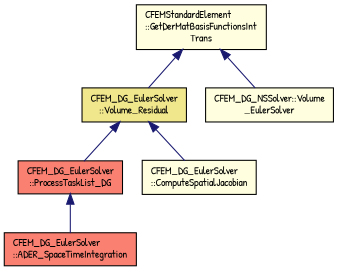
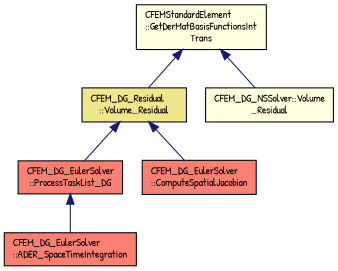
node "CFEM_DG_EulerSolver ::Volume_Residual": label "CFEM_DG_EulerSolver ::Volume_Residual" -> "CFEM_DG_Residual ::Volume_Residual"
node "CFEM_DG_NSSolver::Volume _EulerSolver": label "CFEM_DG_NSSolver::Volume _EulerSolver" -> "CFEM_DG_NSSolver::Volume _Residual"
node "CFEM_DG_EulerSolver ::ComputeSpatialJacobian": fillcolor lightyellow -> salmon
